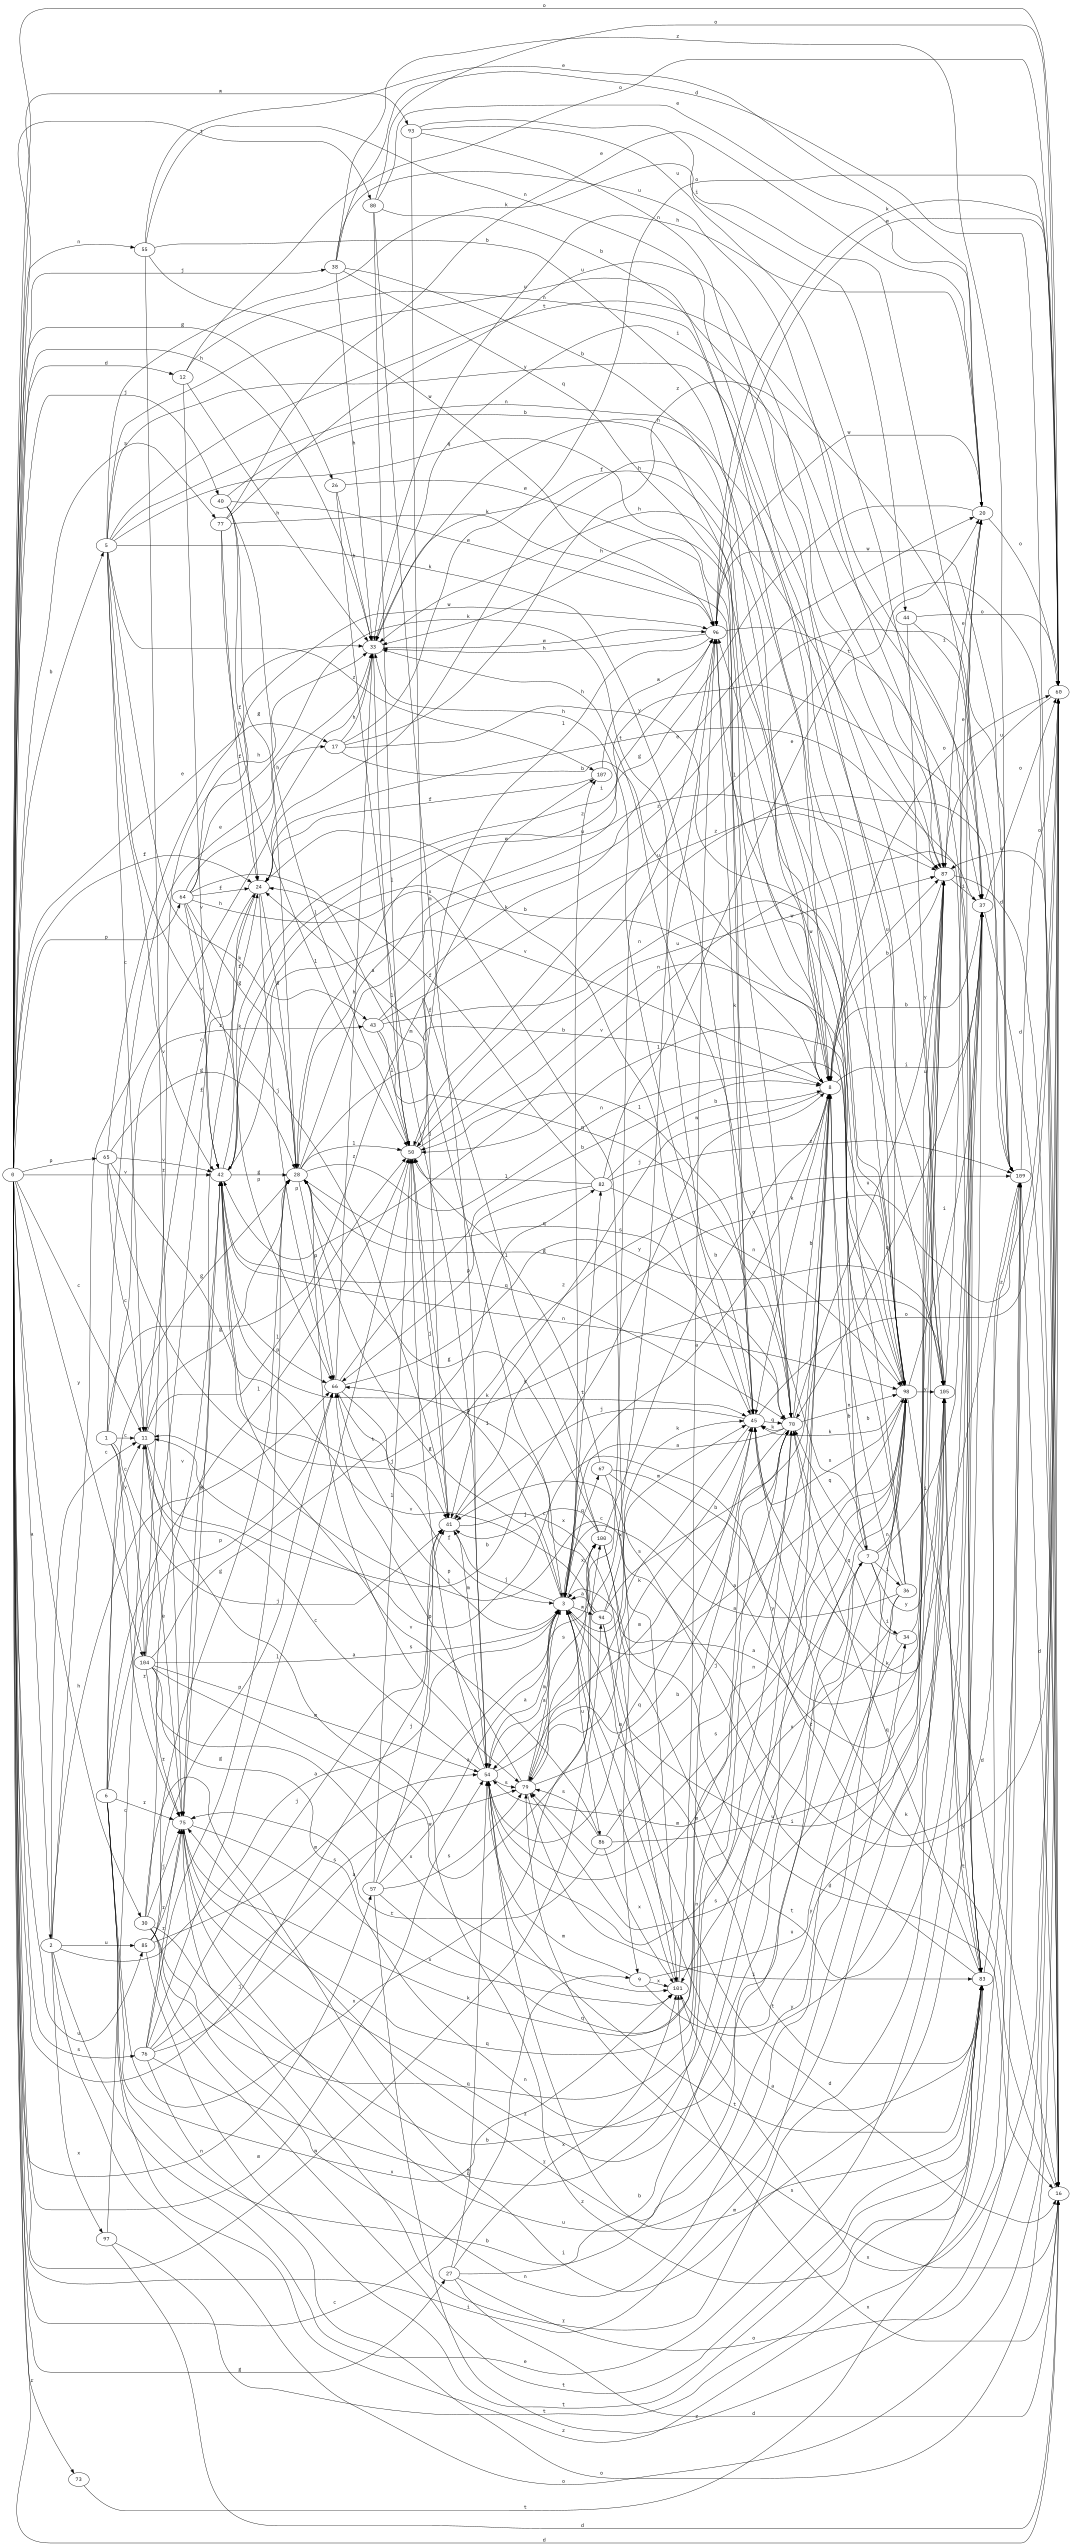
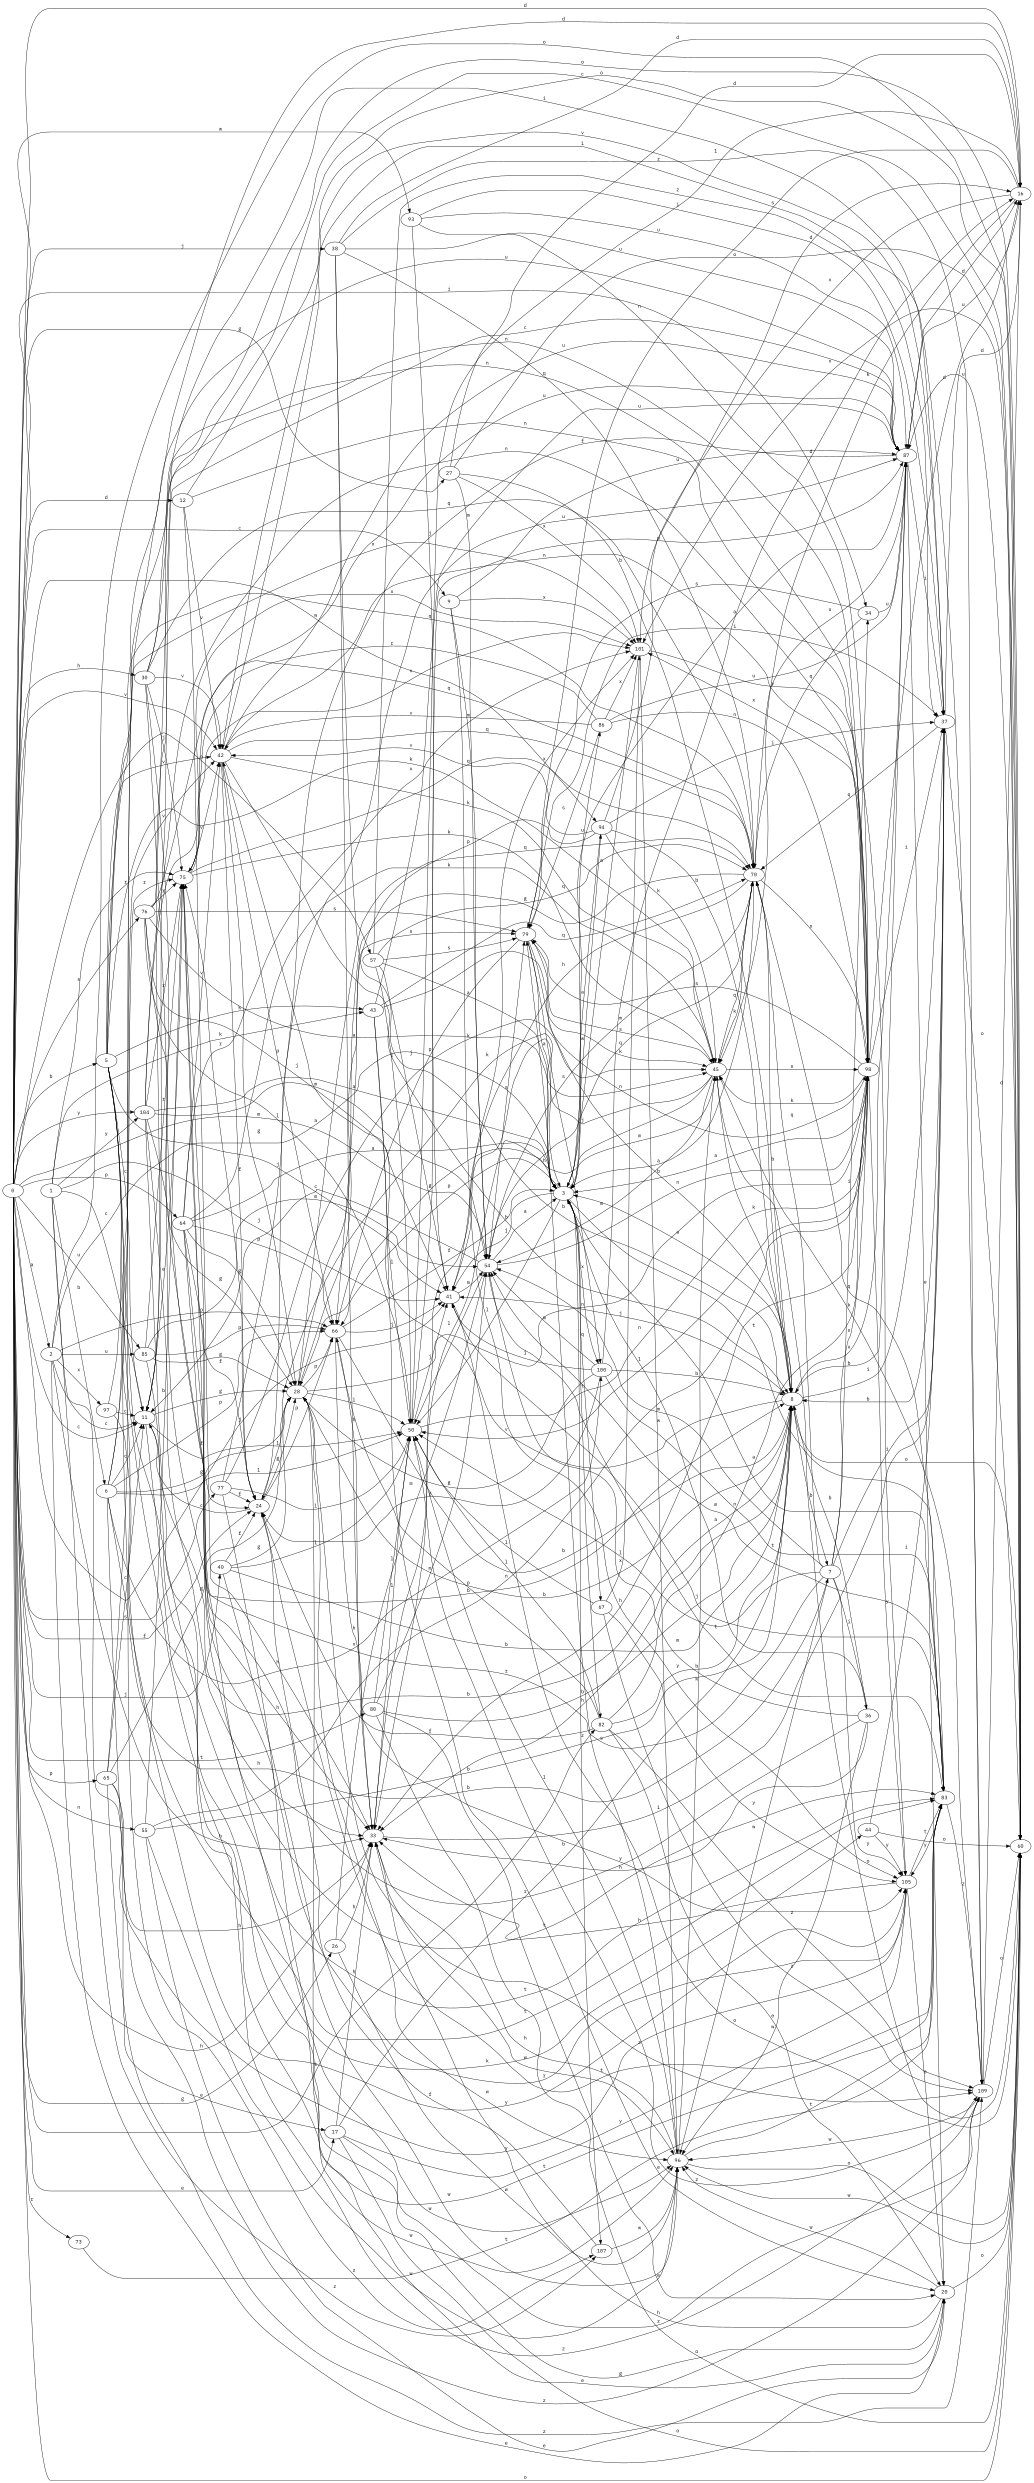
edge "96" -> "60": label "k" -> "o"
edge "55" -> "75": label "r" -> "b"
edge "1" -> "6": added, label "b"
edge "104" -> "82": now "0" -> "82"
edge "67" -> "9": now "67" -> "101"
